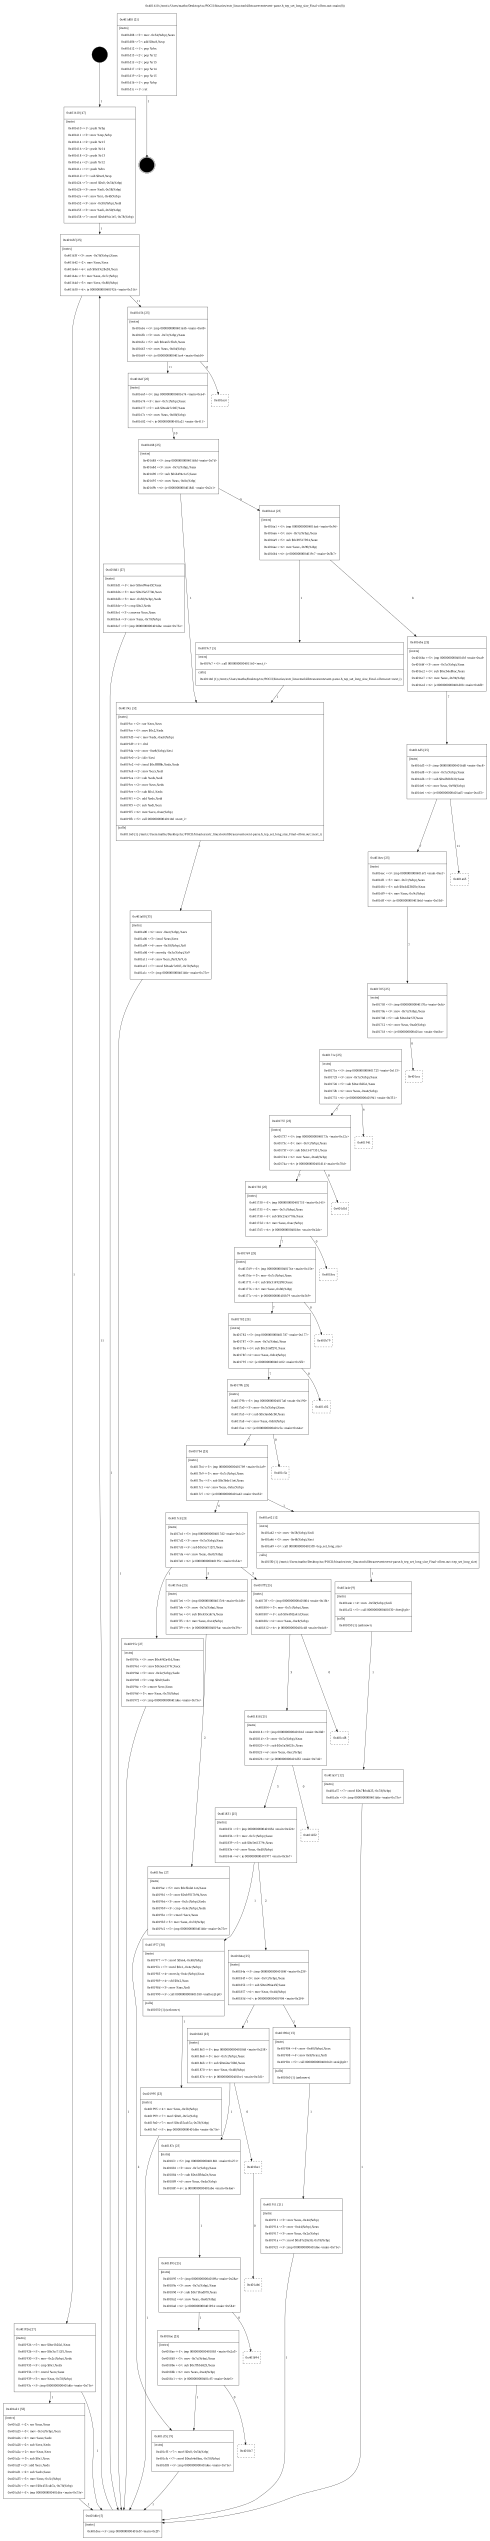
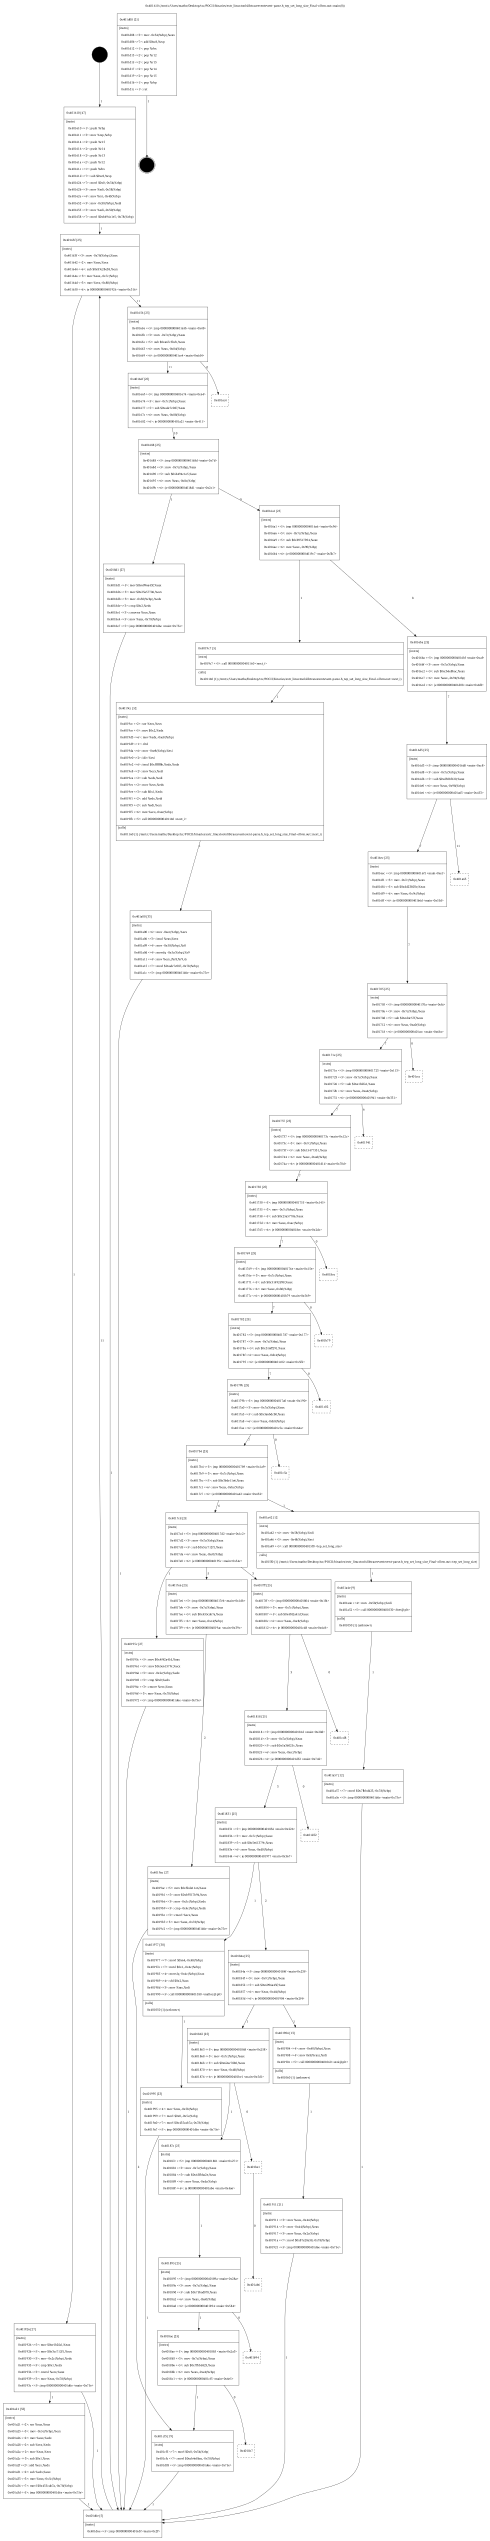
edge "0x401688 [25]" -> "0x4019cc [52]": now "0x401688 [25]" -> "0x4018d1 [27]"
edge "0x401705 [25]" -> "0x40171e [25]": added, label "7"
node "0x401d1d": removed
